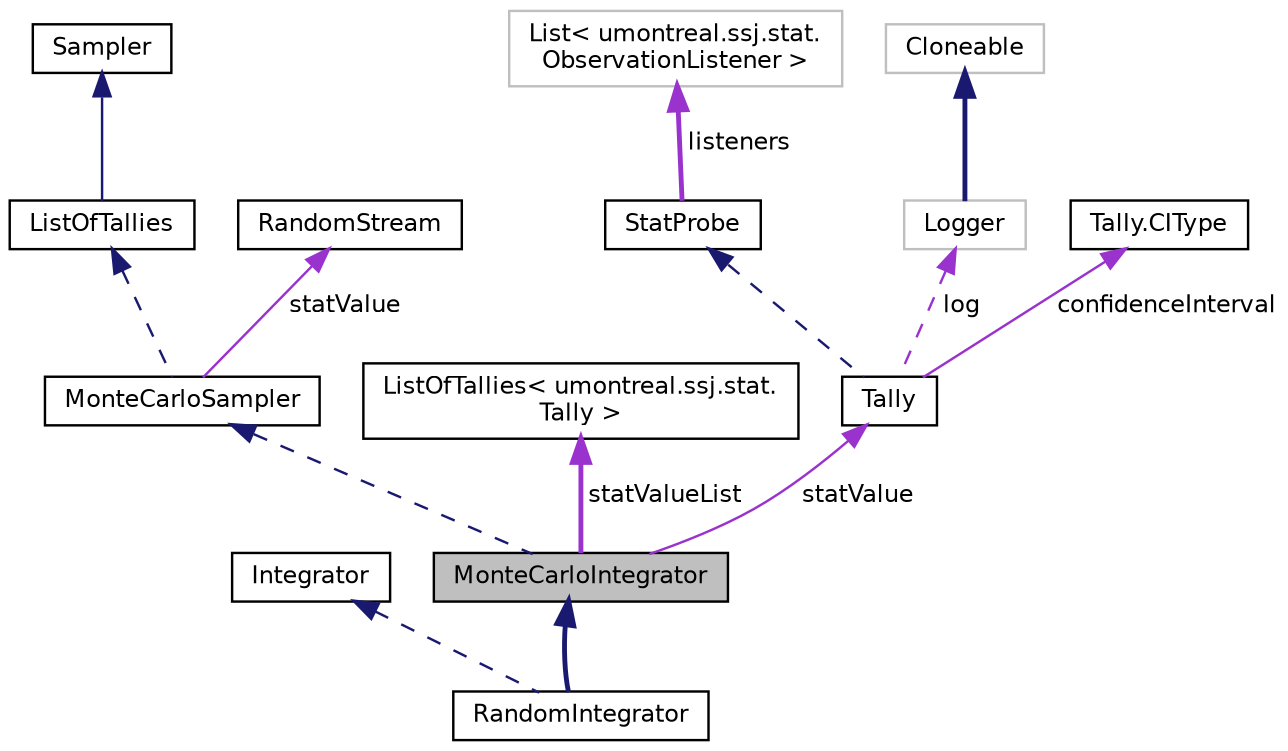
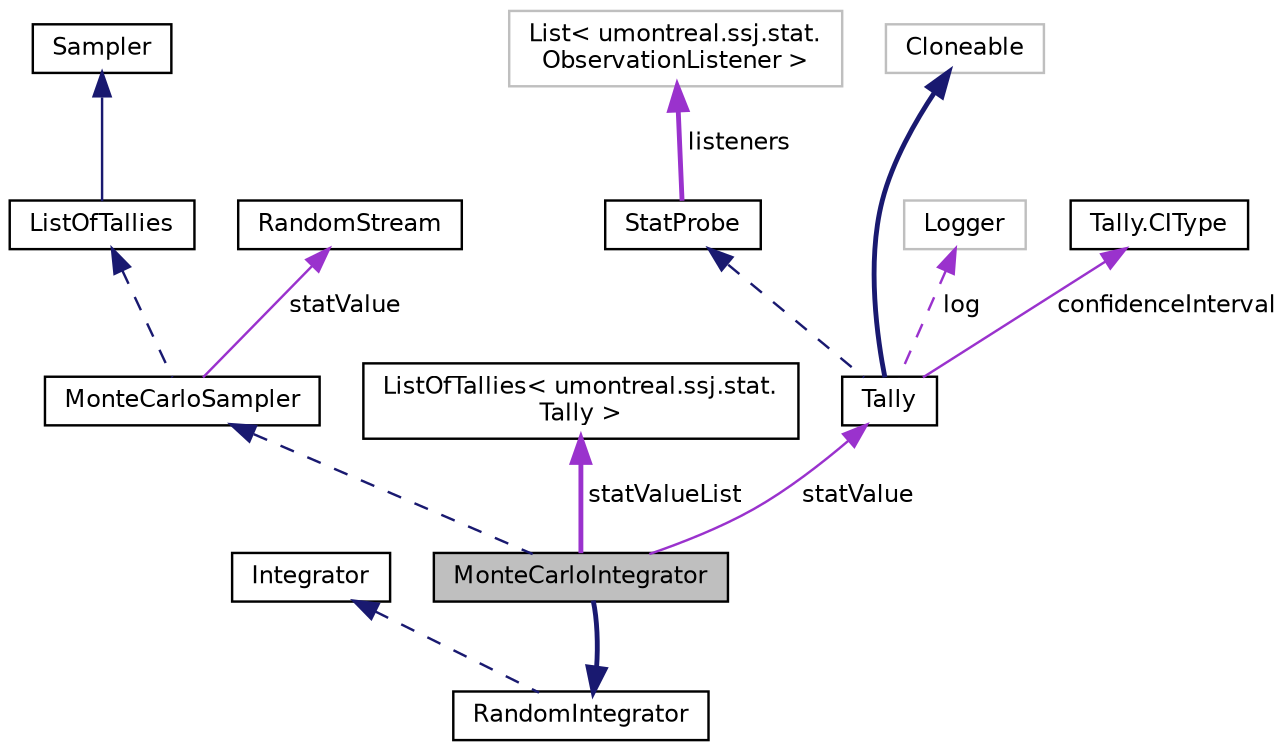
edge "Logger" -> "Cloneable": now "Tally" -> "Cloneable"
edge "RandomIntegrator" -> "MonteCarloIntegrator": reversed
